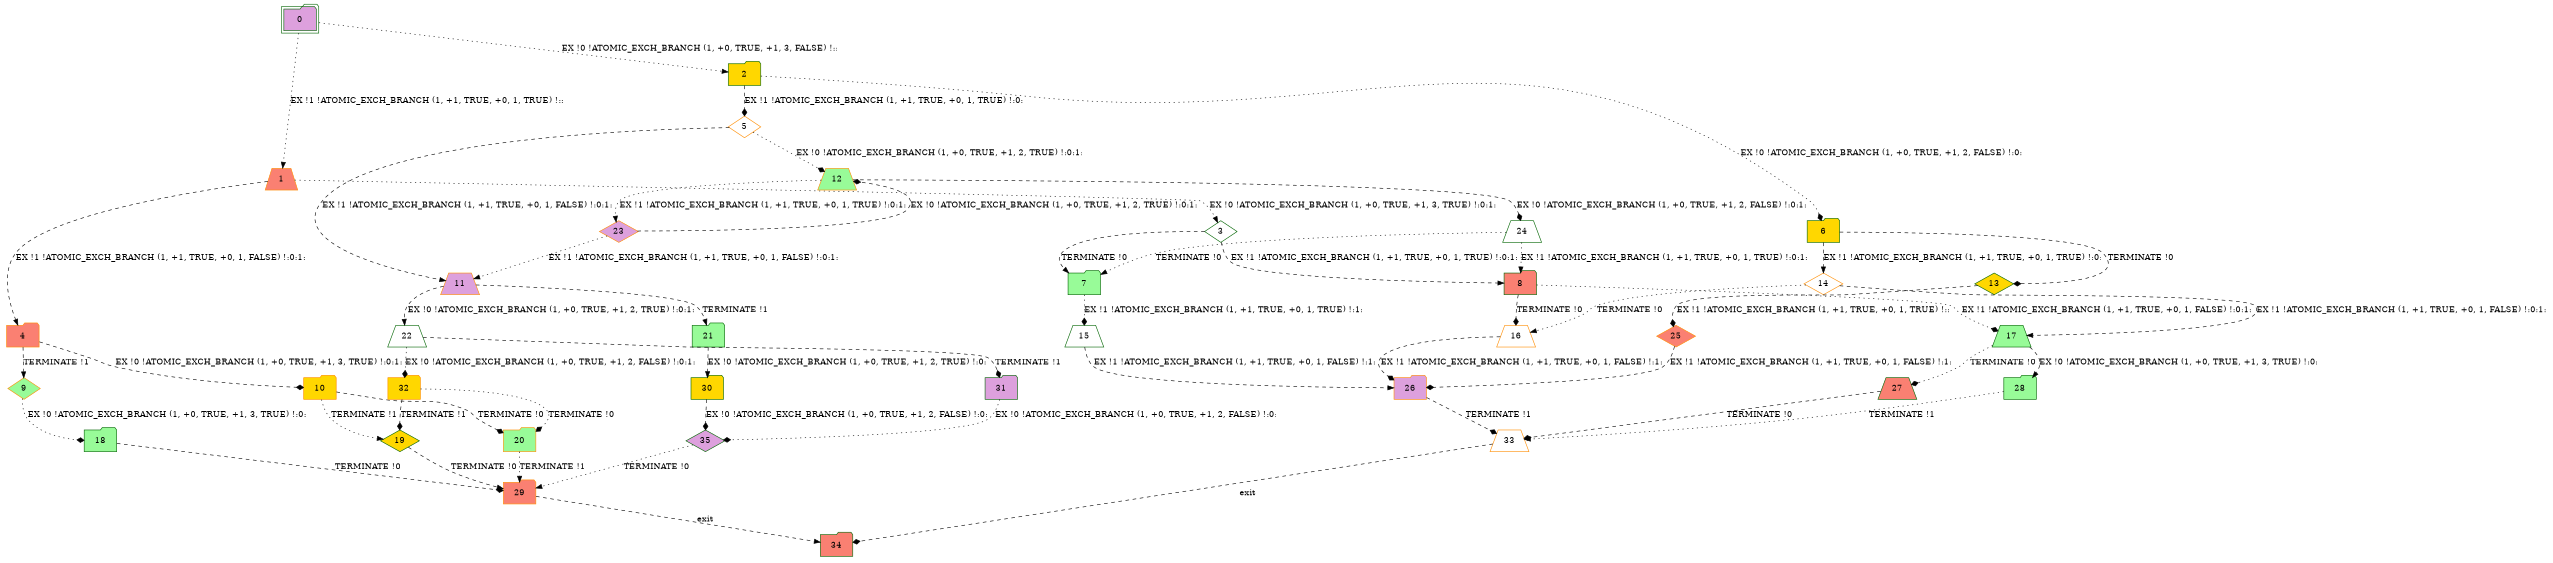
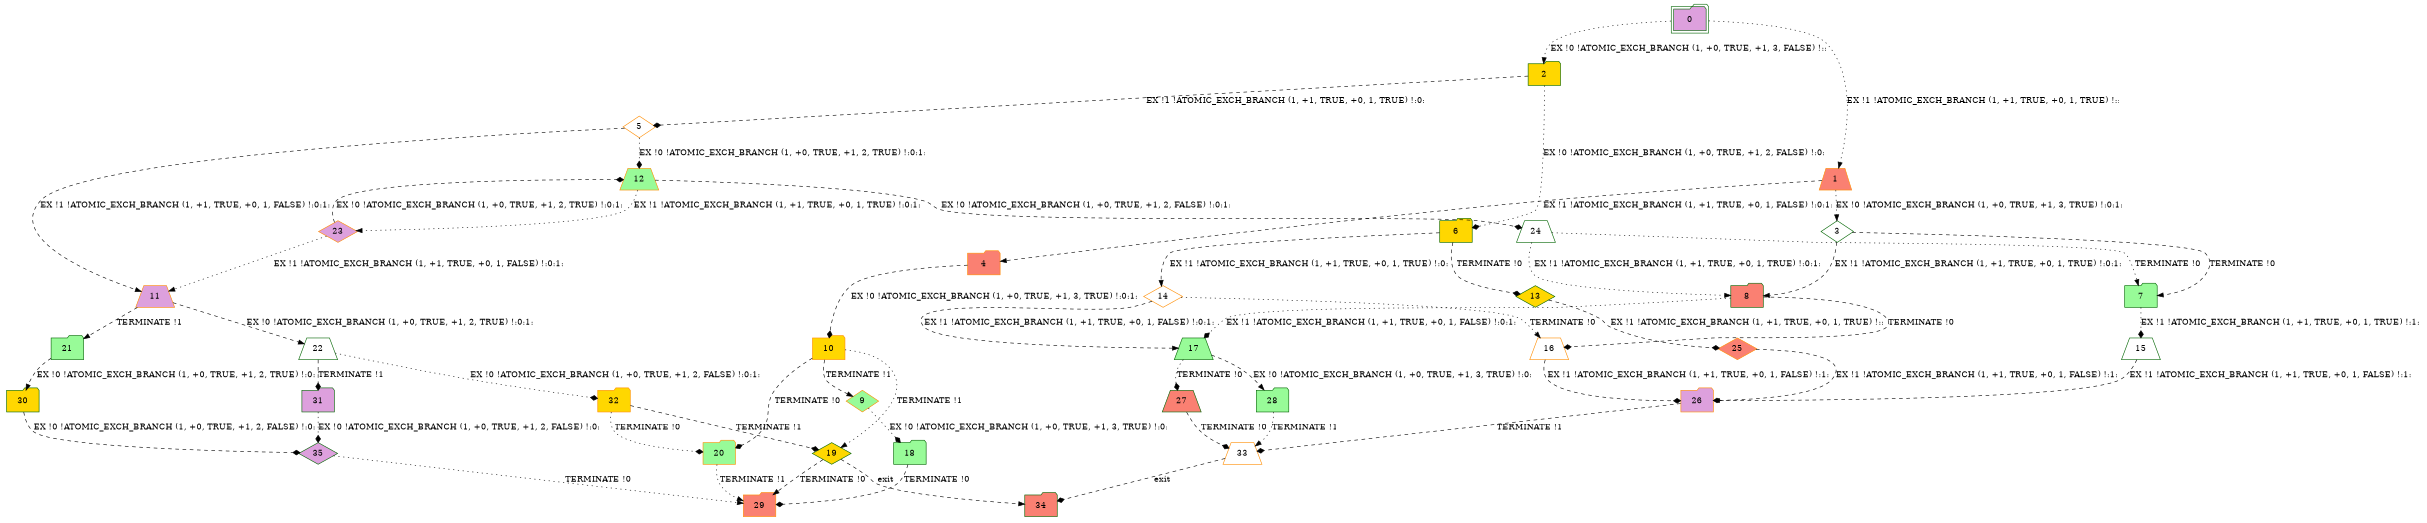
edge "4" -> "9": now "10" -> "9"
edge "29" -> "34": now "19" -> "34"
